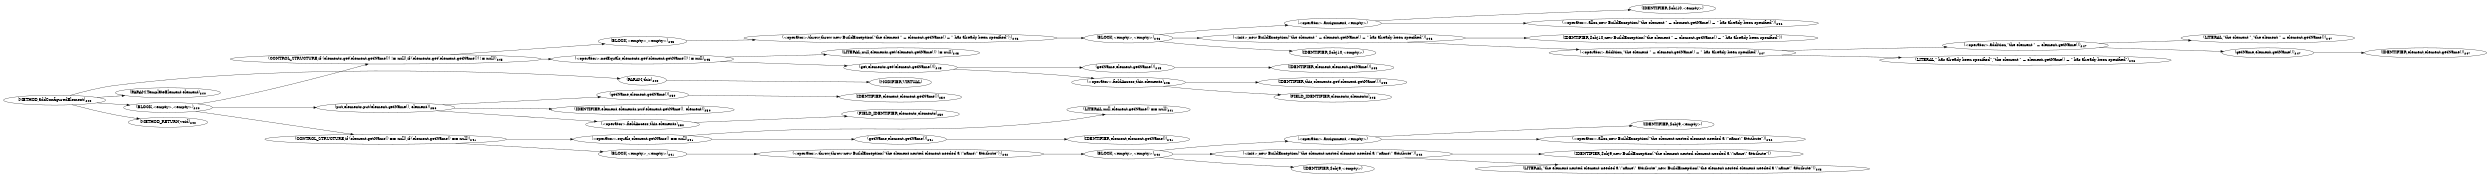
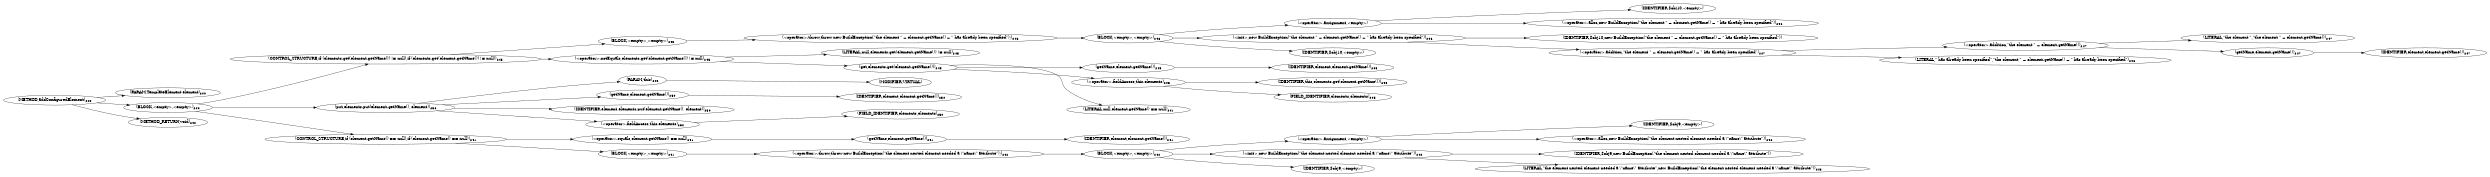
edge "(METHOD,addConfiguredElement)" -> "(PARAM,this)": now "(put,elements.put(element.getName(), element))" -> "(PARAM,this)"
edge "(<operator>.equals,element.getName() == null)" -> "(LITERAL,null,element.getName() == null)": now "(get,elements.get(element.getName()))" -> "(LITERAL,null,element.getName() == null)"
